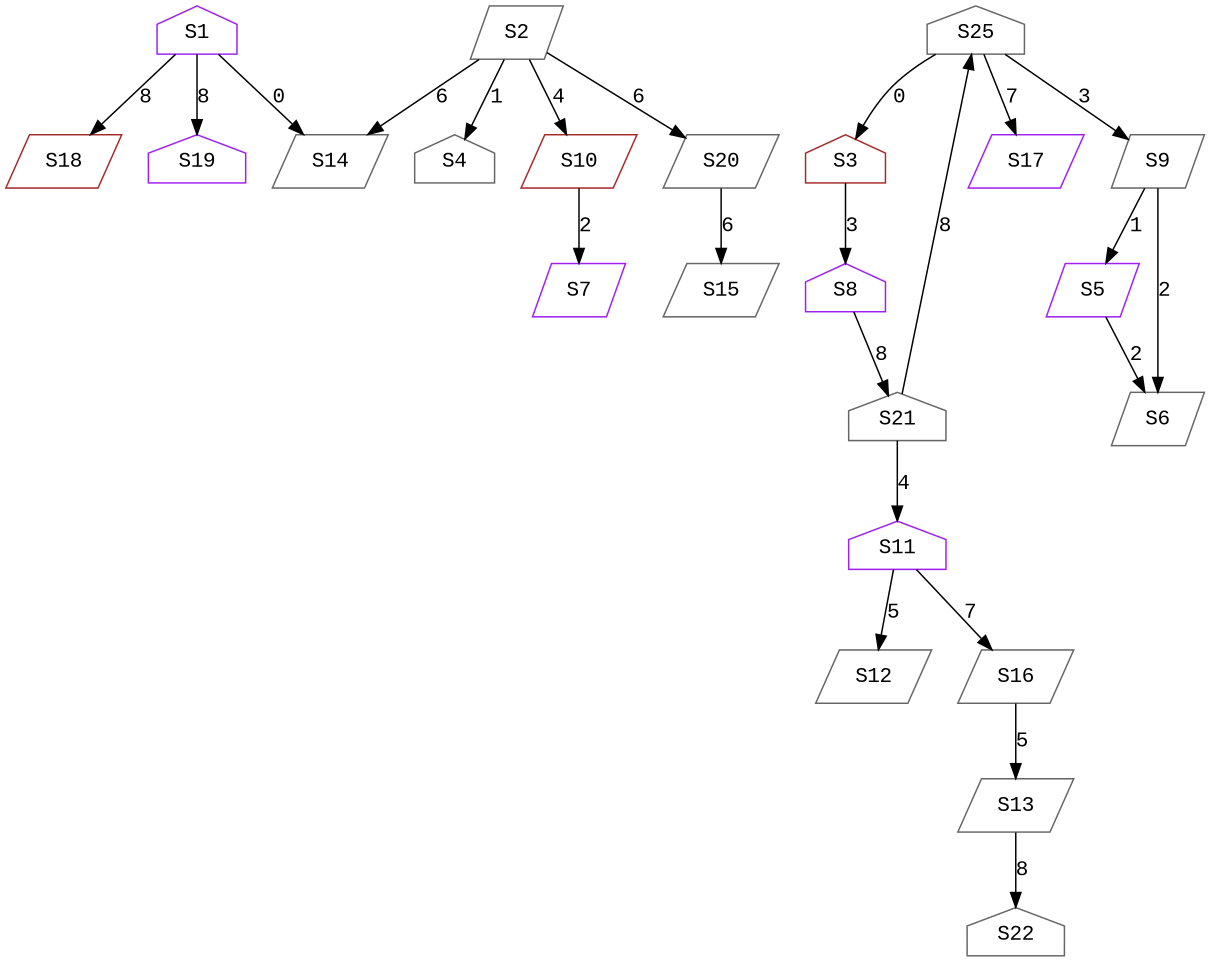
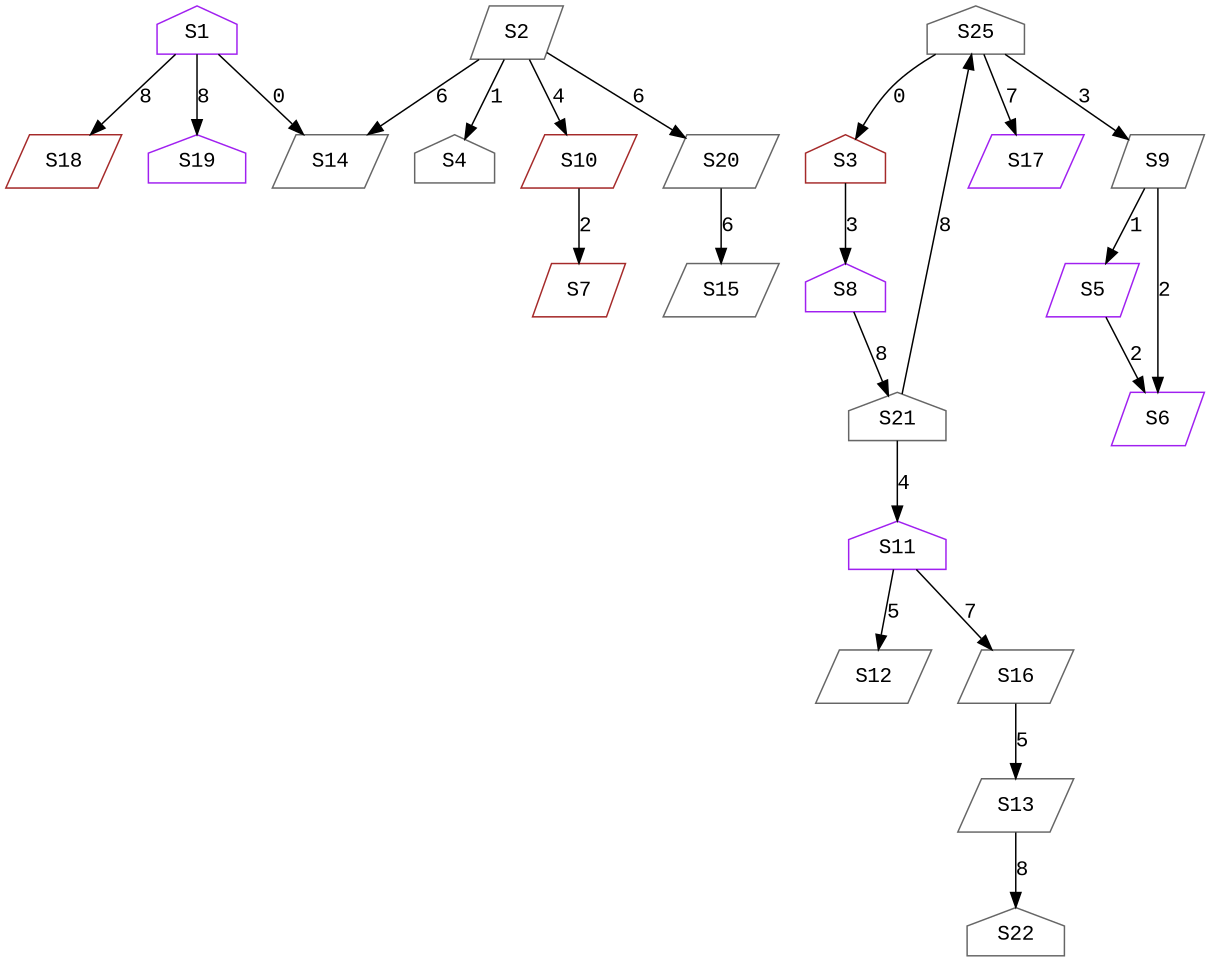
node "S7": color purple -> brown
node "S6": color gray40 -> purple
